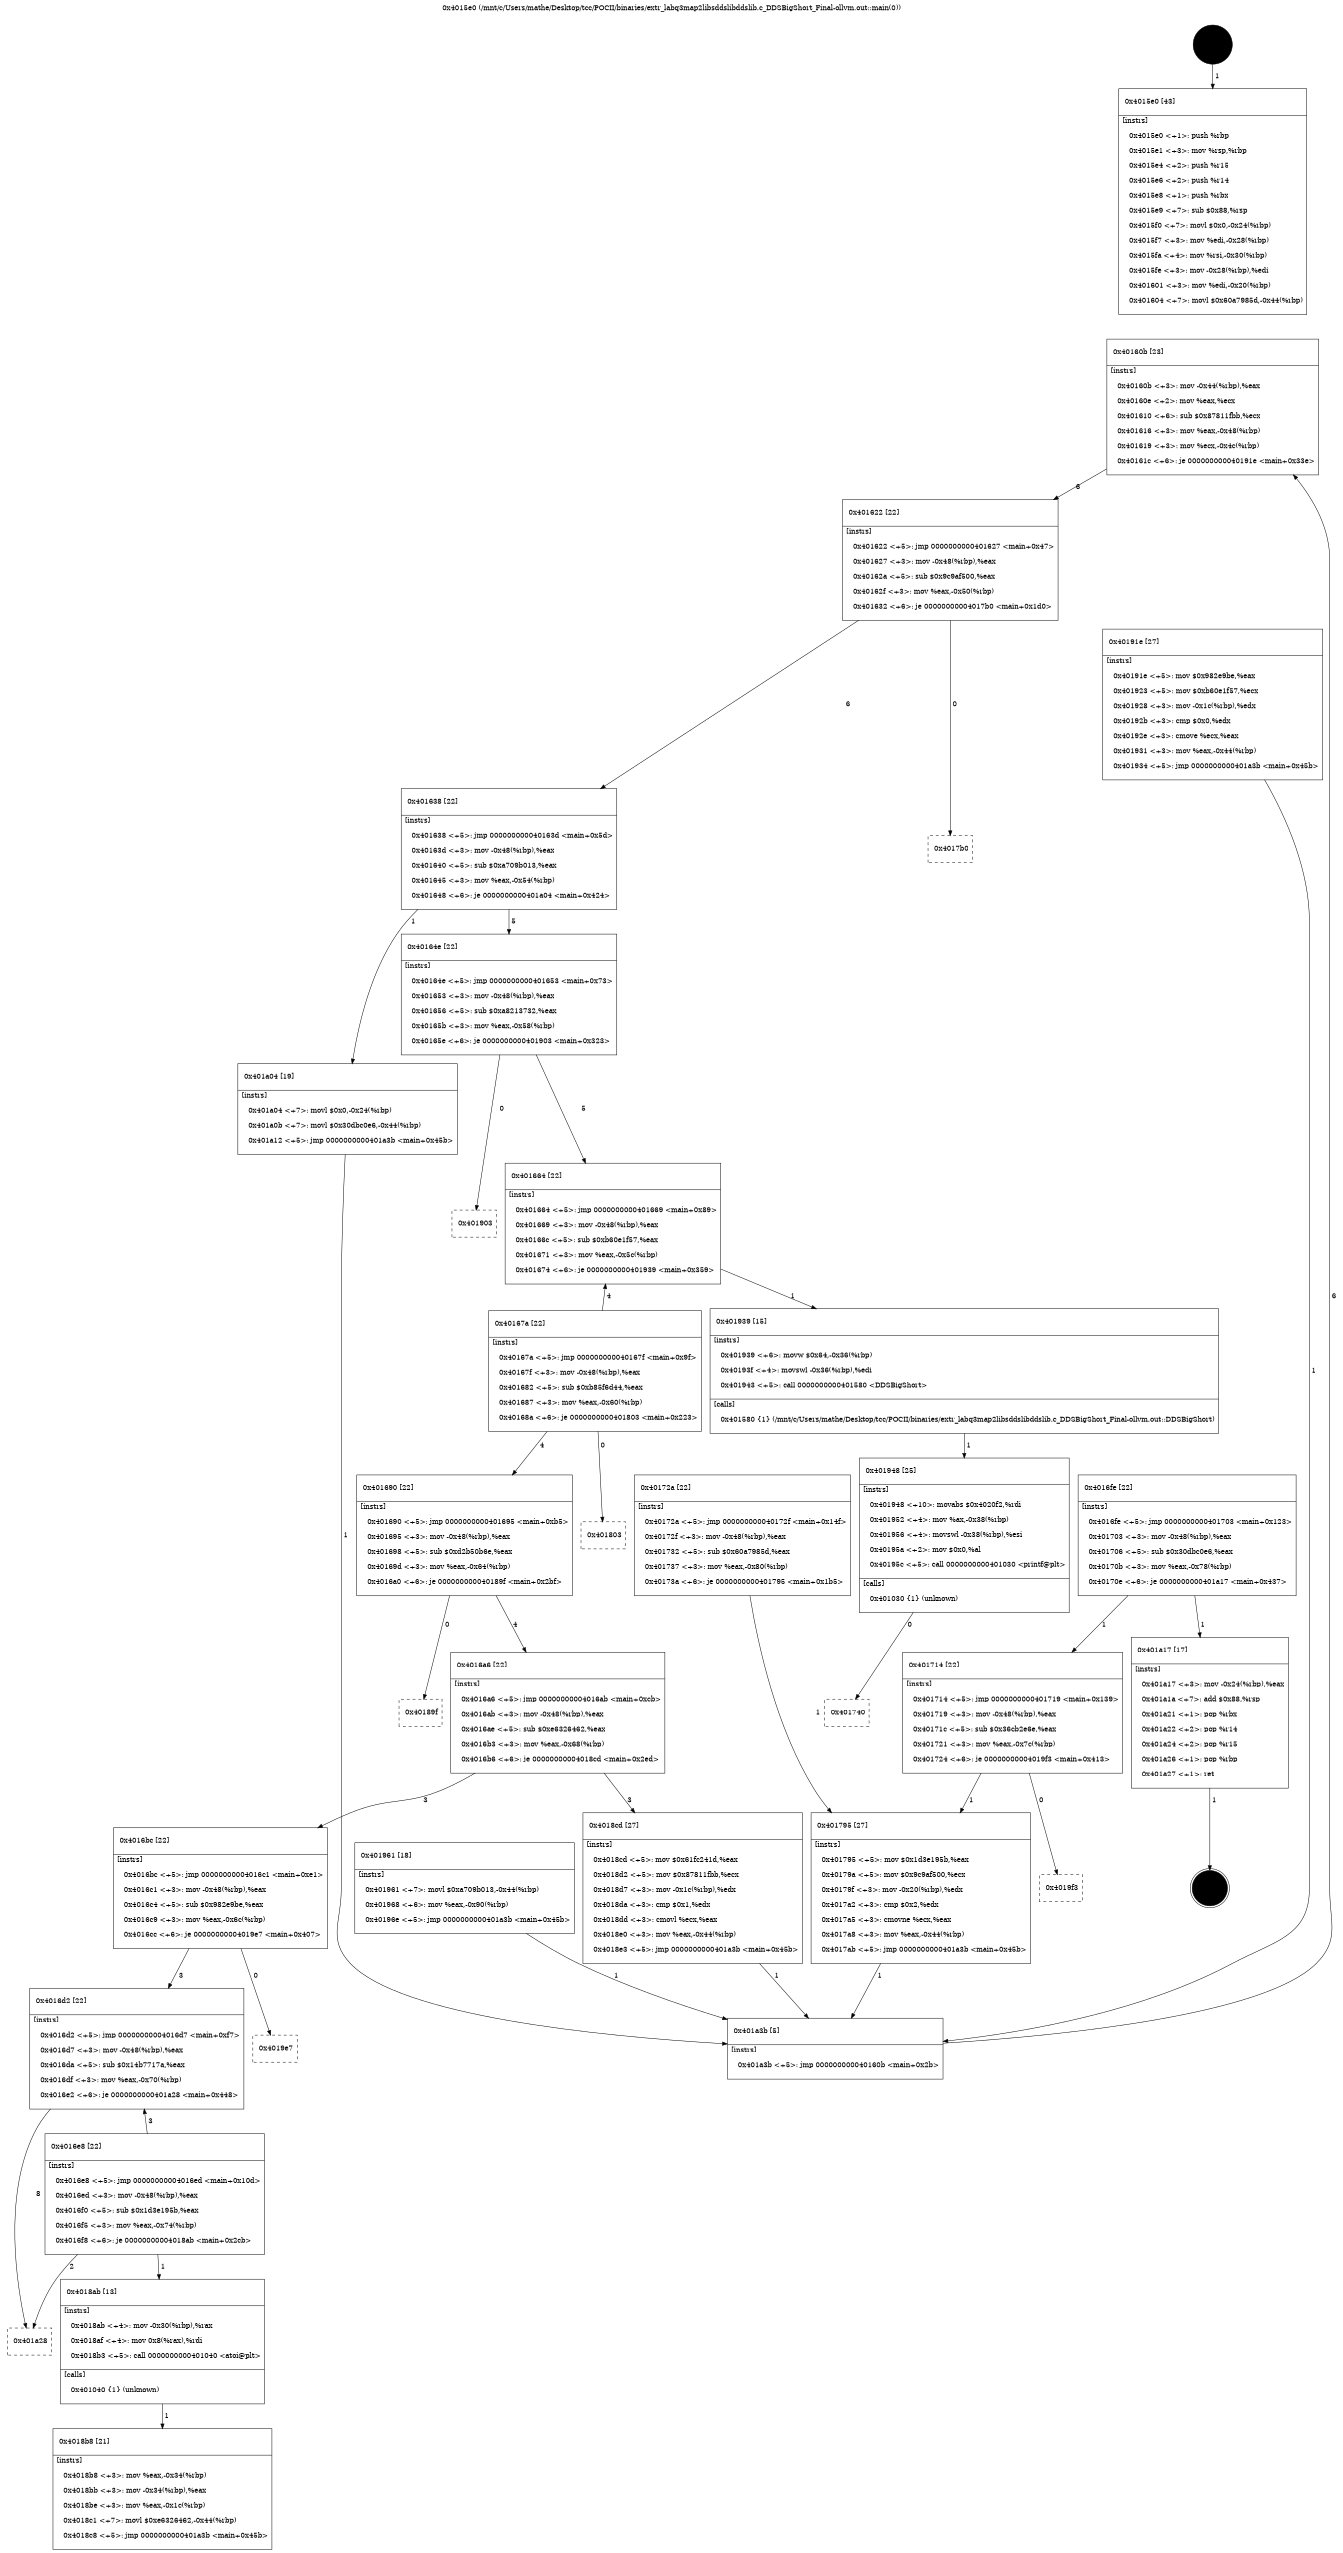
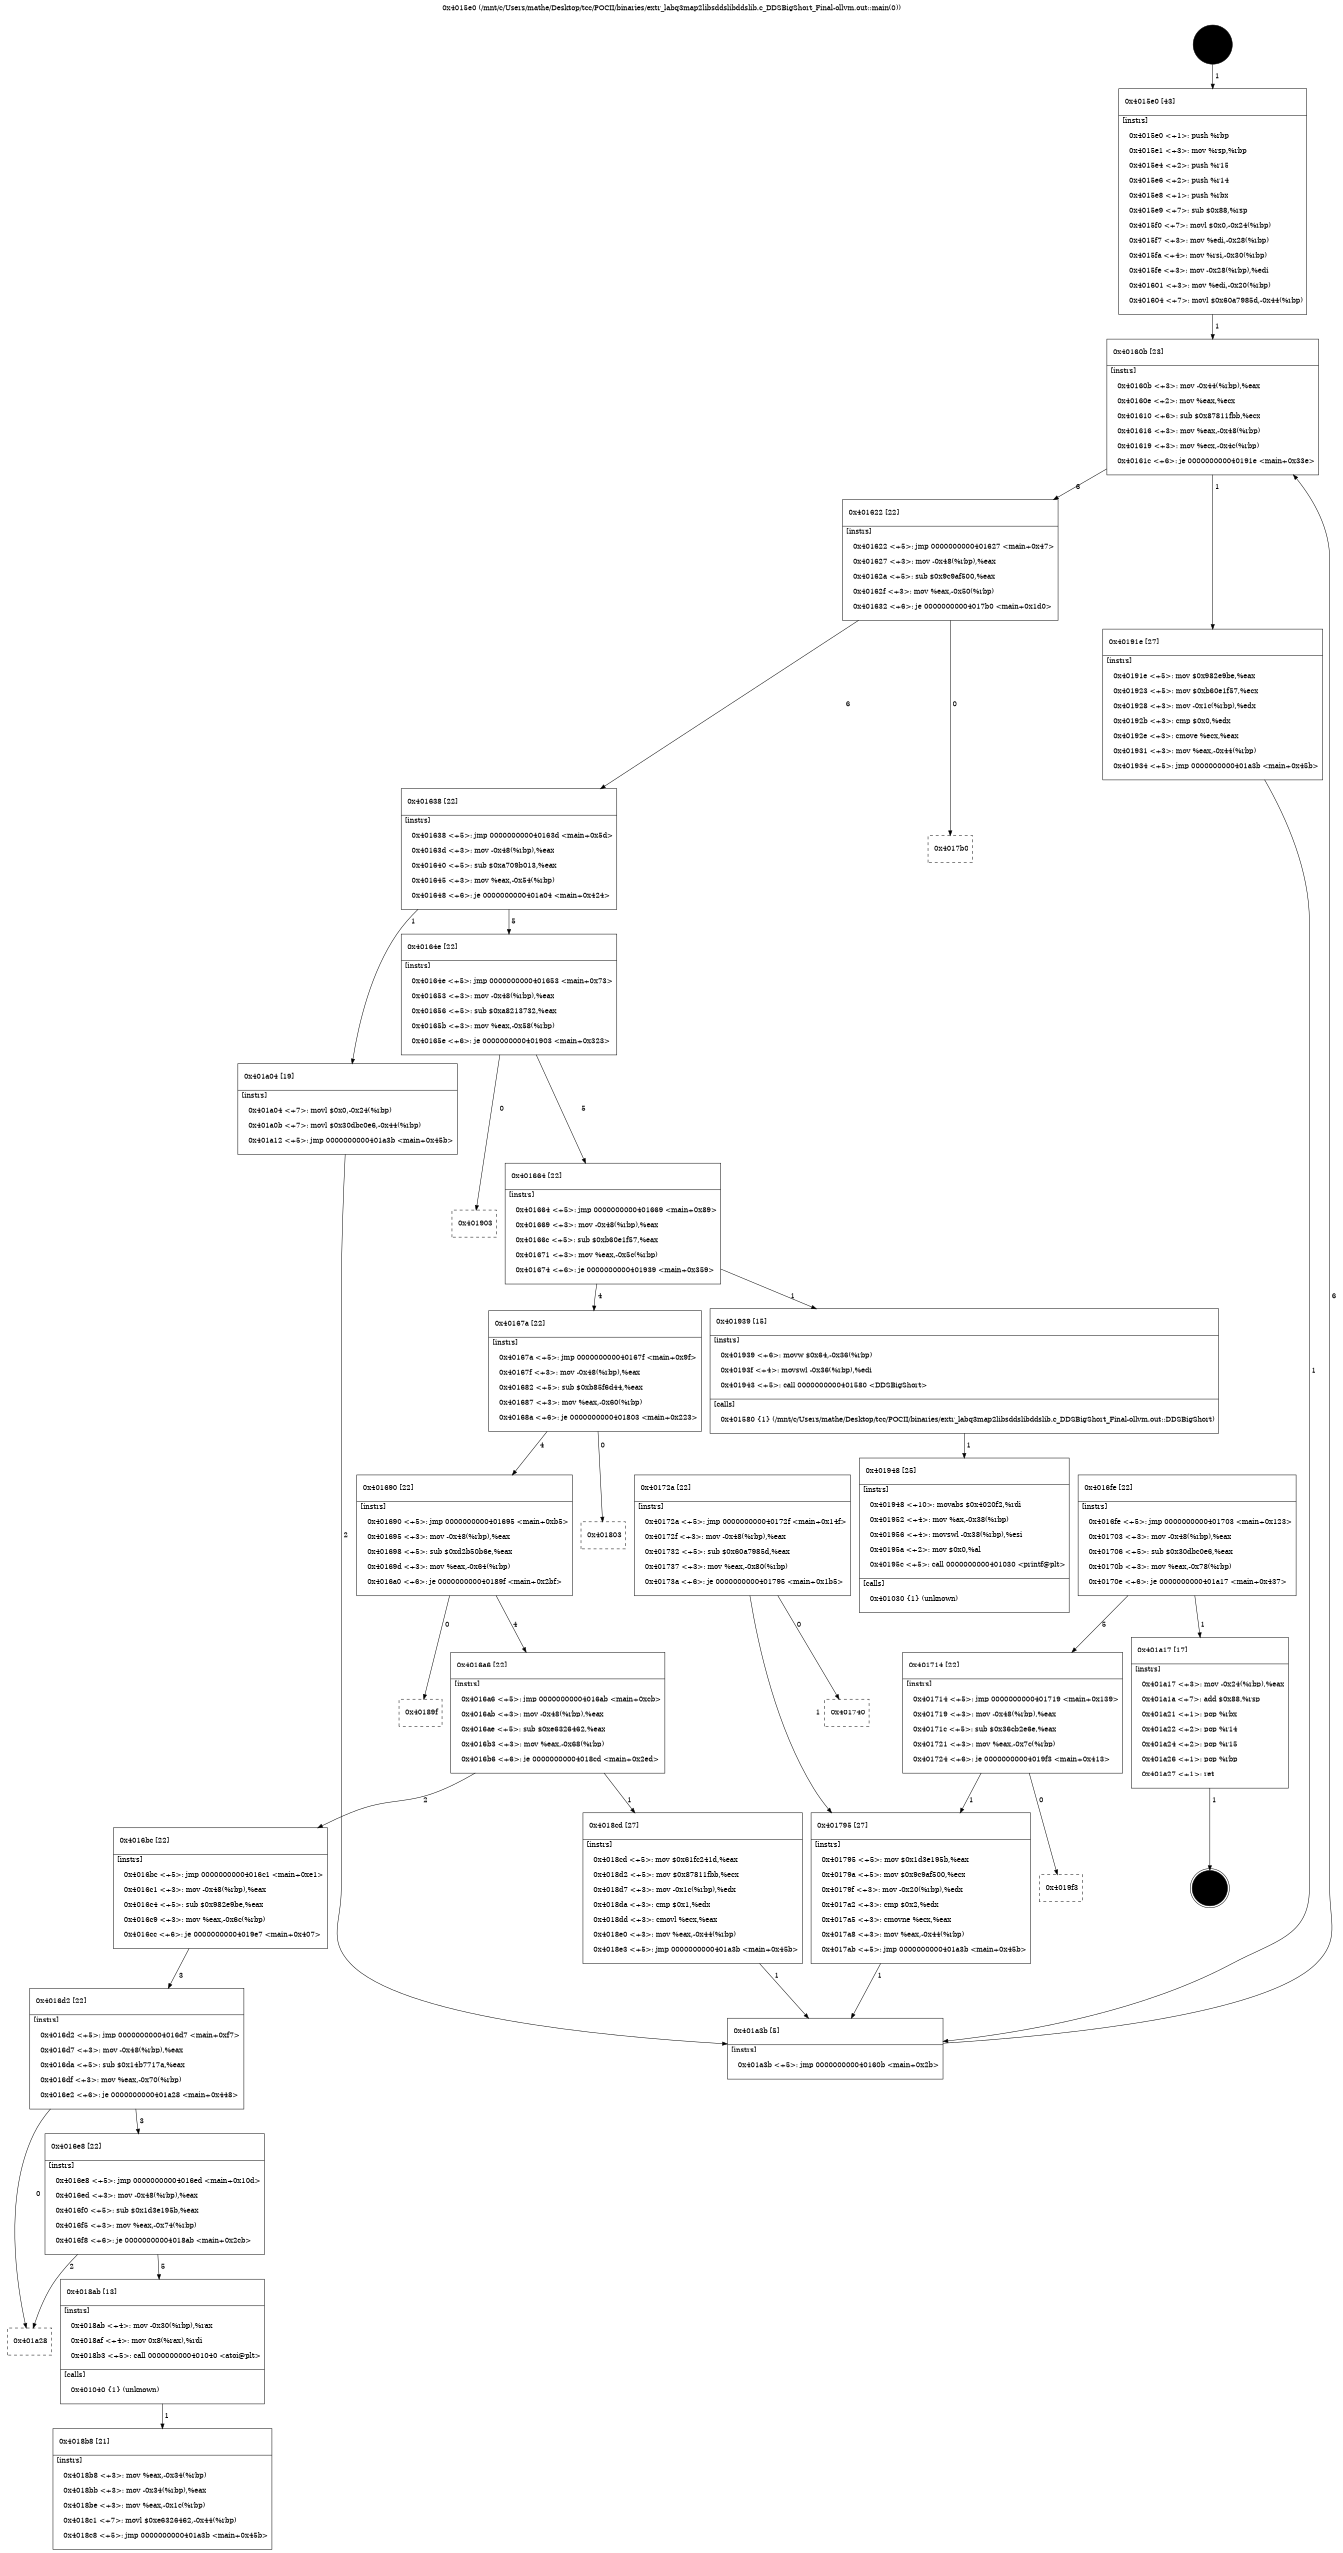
edge "0x4015e0 [43]" -> "0x40160b [23]": added, label "1"
edge "0x40160b [23]" -> "0x40191e [27]": added, label "1"
edge "0x40167a [22]" -> "0x401664 [22]": reversed
edge "0x401a04 [19]" -> "0x401a3b [5]": label " 1" -> " 2"
edge "0x4016fe [22]" -> "0x401714 [22]": label " 1" -> " 5"
edge "0x401948 [25]" -> "0x401740": now "0x40172a [22]" -> "0x401740"
edge "0x4016a6 [22]" -> "0x4016bc [22]": label " 3" -> " 2"
edge "0x4016a6 [22]" -> "0x4018cd [27]": label " 3" -> " 1"
node "0x401961 [18]": removed
node "0x4019e7": removed
edge "0x4016e8 [22]" -> "0x4016d2 [22]": reversed
edge "0x4016d2 [22]" -> "0x401a28": label " 8" -> " 0"
edge "0x4016e8 [22]" -> "0x4018ab [13]": label " 1" -> " 5"
